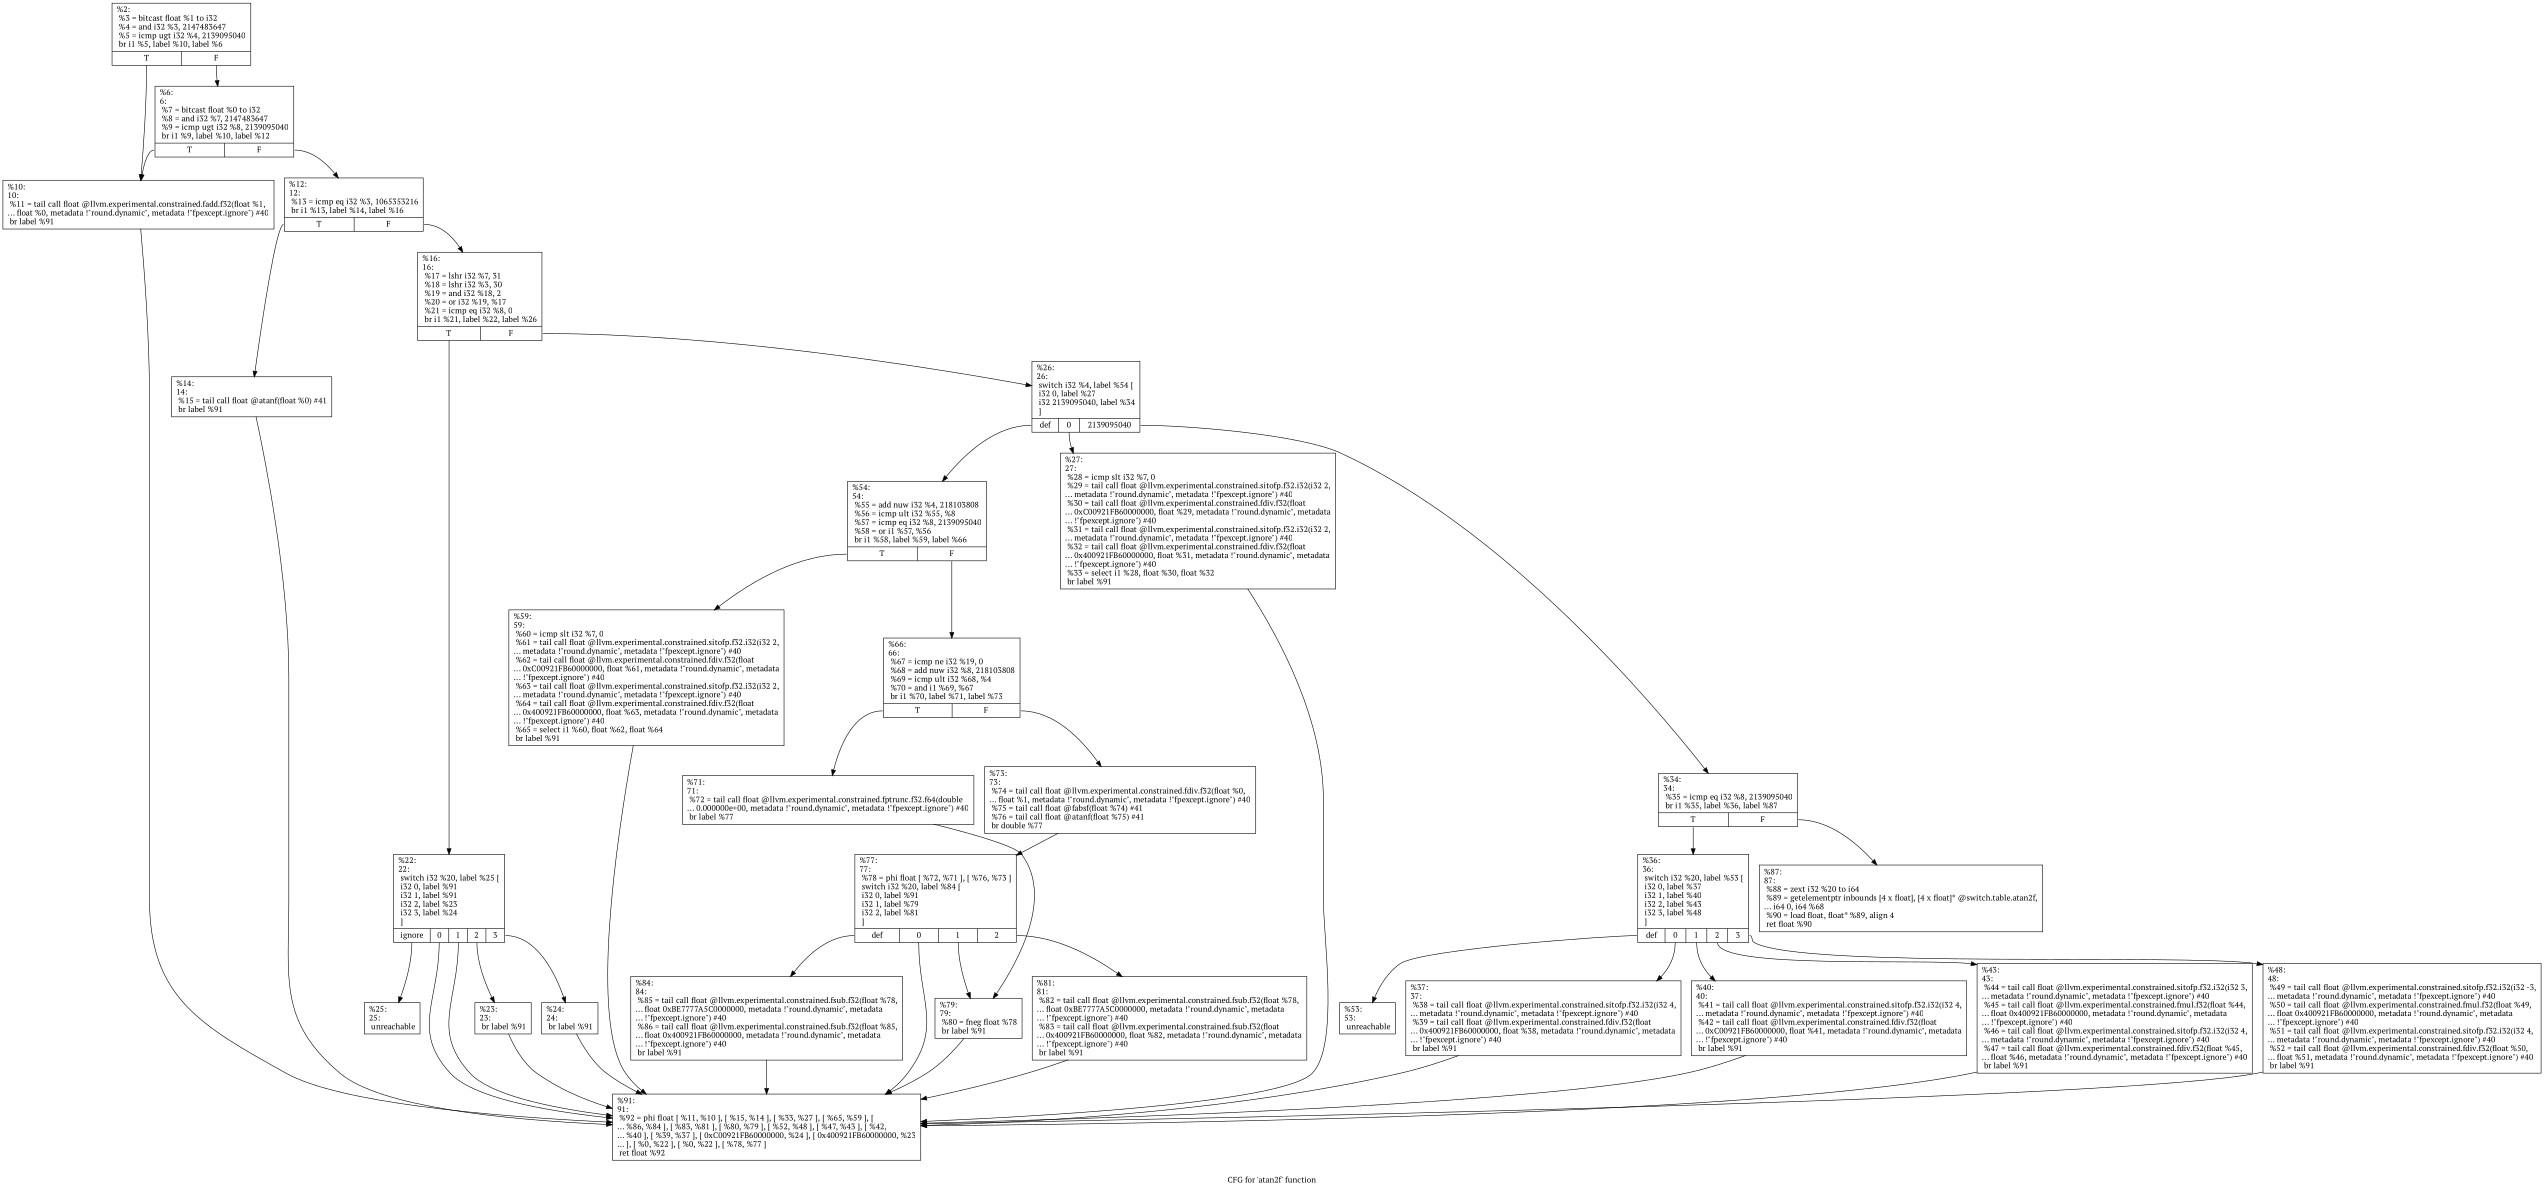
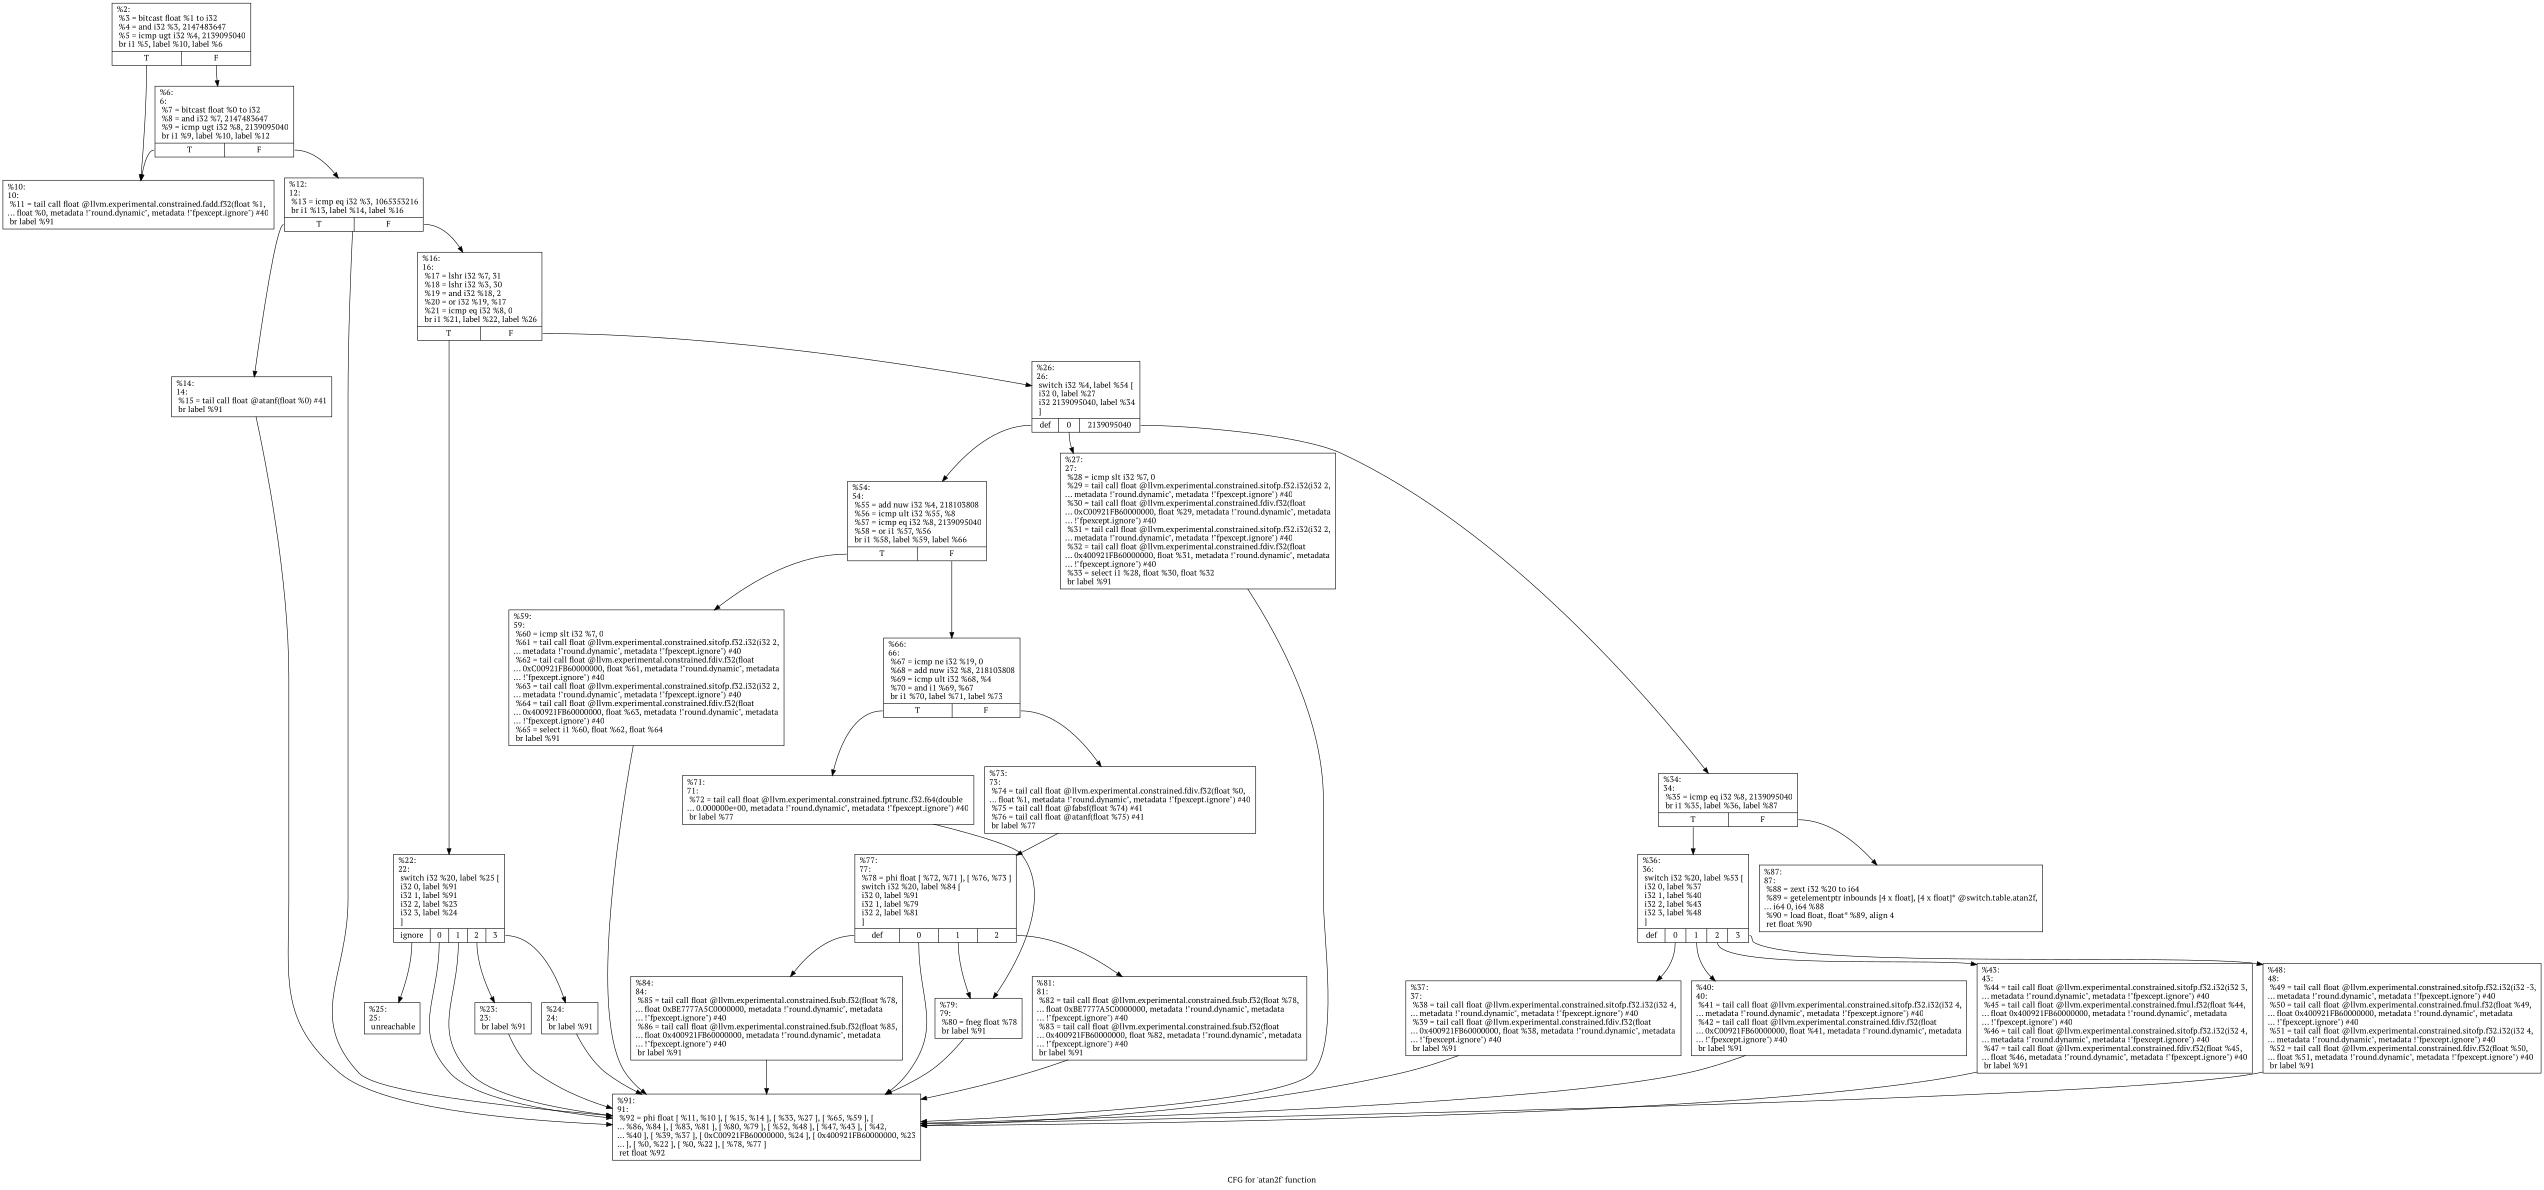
node "%73:": text "br double %77" -> "br label %77"
edge "%10:" -> "%91:": now "%12:" -> "%91:"
node "%87:": text "... i64 0, i64 %68" -> "... i64 0, i64 %88"
node "%53:": removed
